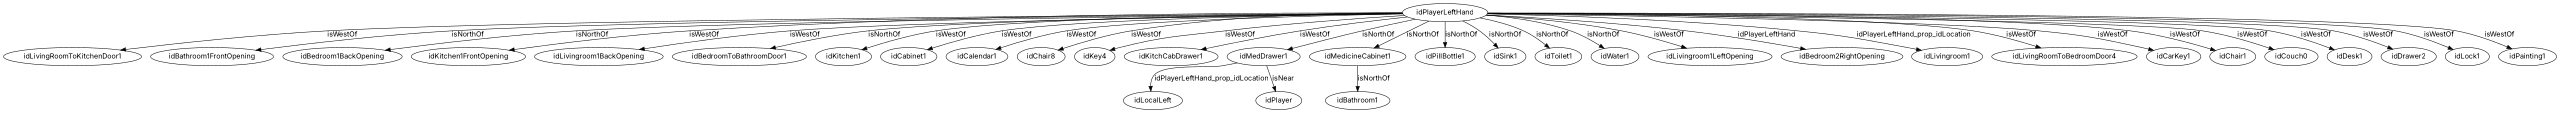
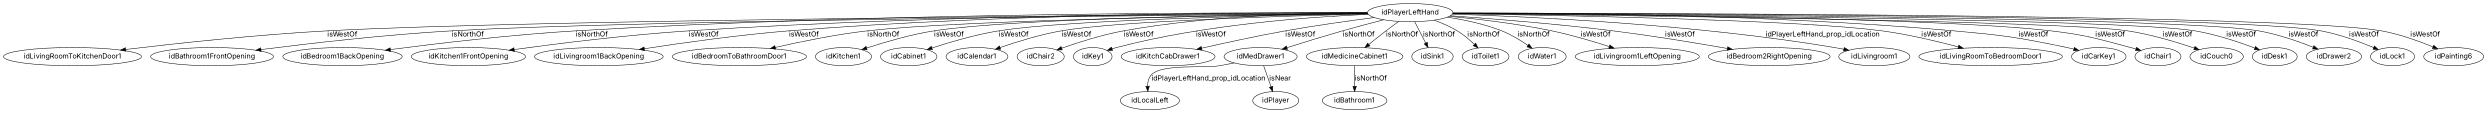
edge "idPlayerLeftHand" -> "idBedroom2RightOpening": label "idPlayerLeftHand" -> "isWestOf"
node "idChair8": label "idChair8" -> "idChair2"
node "idKey4": label "idKey4" -> "idKey1"
node "idPillBottle1": removed
node "idLivingRoomToBedroomDoor4": label "idLivingRoomToBedroomDoor4" -> "idLivingRoomToBedroomDoor1"
node "idPainting1": label "idPainting1" -> "idPainting6"
